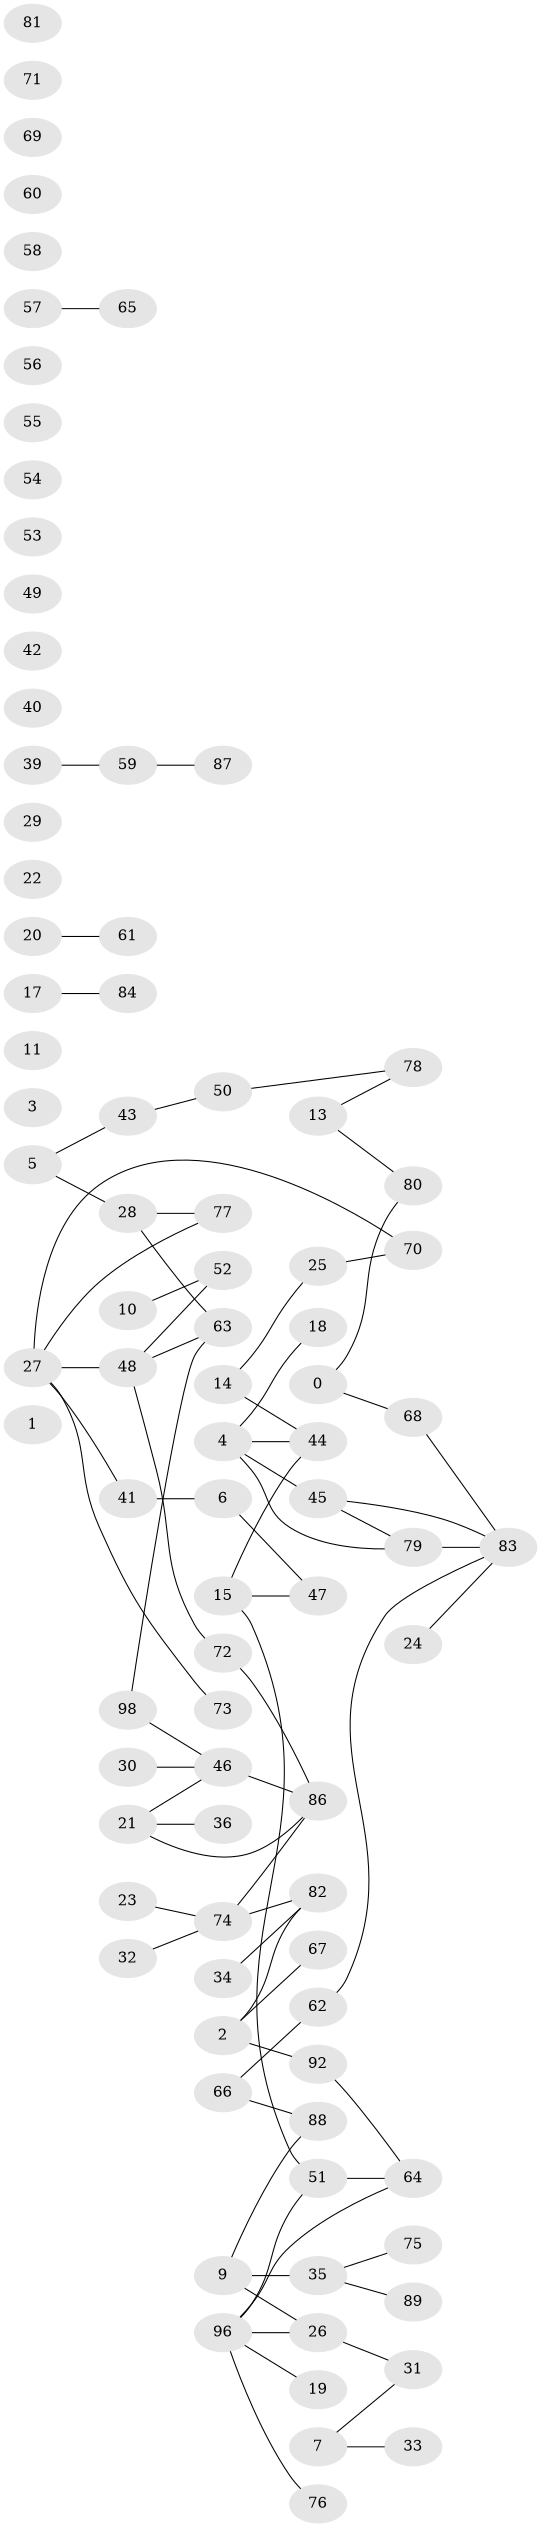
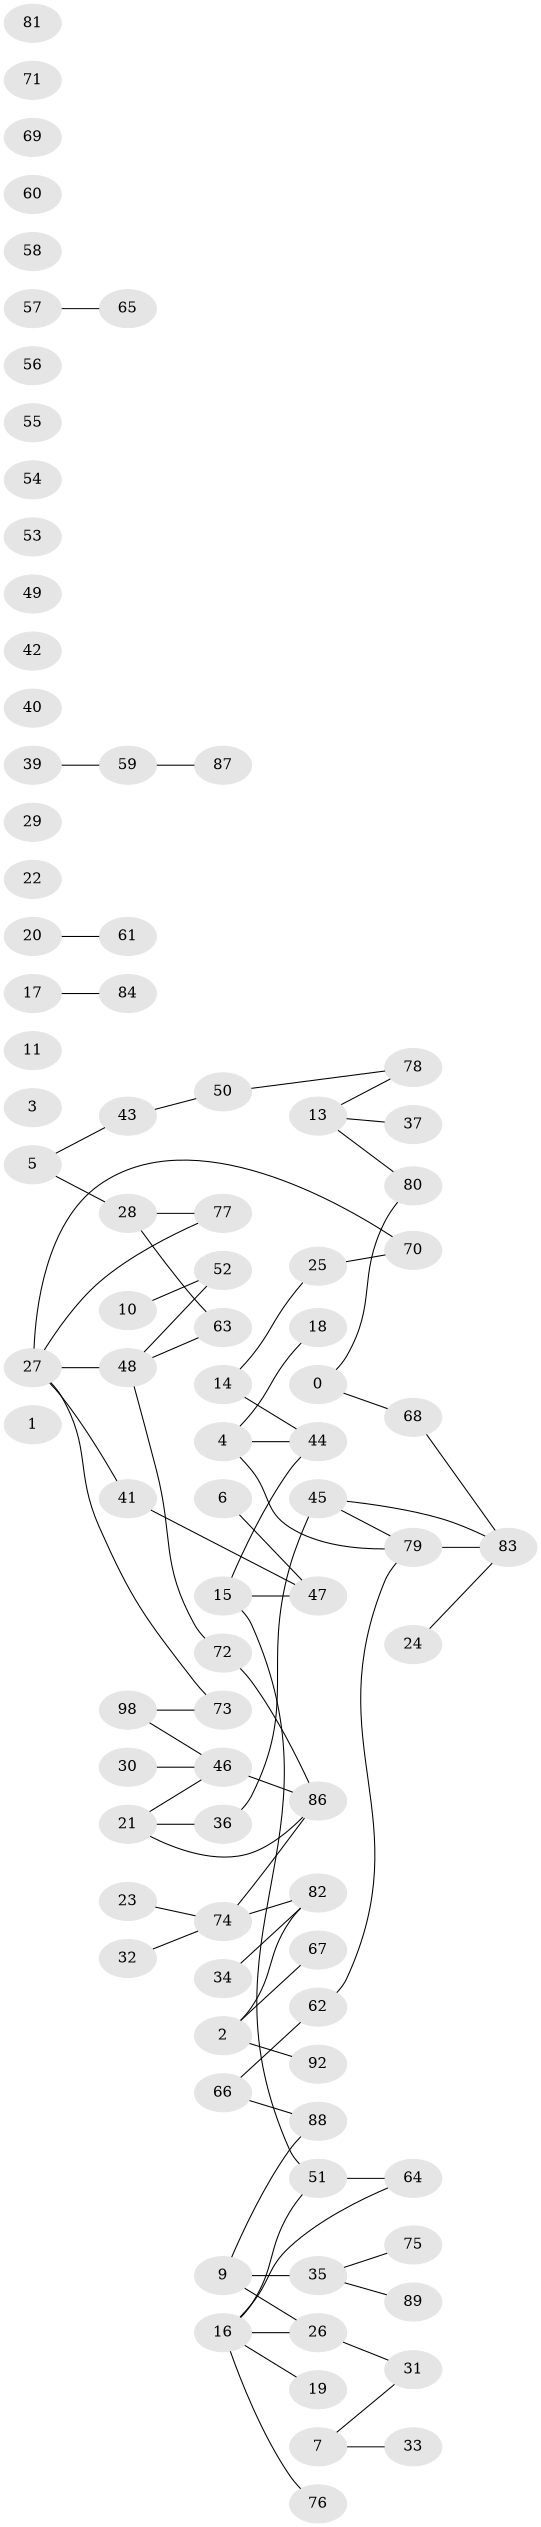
node "37": added
edge "4" -- "45": now "36" -- "45"
edge "41" -- "6": now "41" -- "47"
edge "63" -- "98": now "73" -- "98"
edge "83" -- "62": now "79" -- "62"
edge "92" -- "64": removed
node "96": label "96" -> "16"
